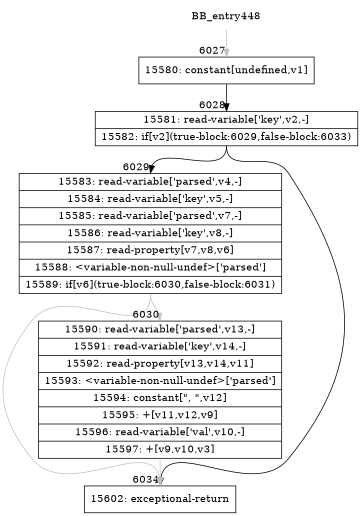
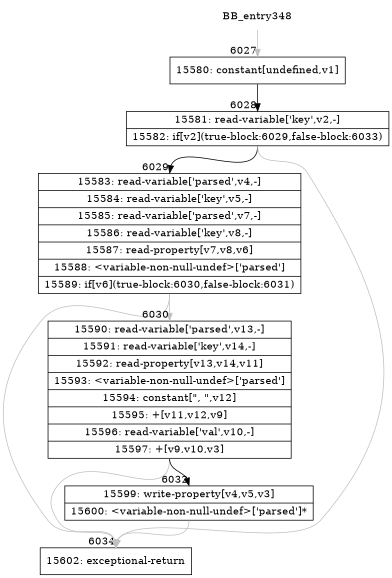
node "BB_entry448": label "BB_entry448" -> "BB_entry348"
edge "15581: read-variable['key',v2,-]" -> "15602: exceptional-return": color black -> gray
node "15599: write-property[v4,v5,v3]": added
